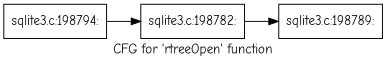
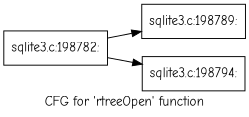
edge "sqlite3.c:198794:" -> "sqlite3.c:198782:": reversed
